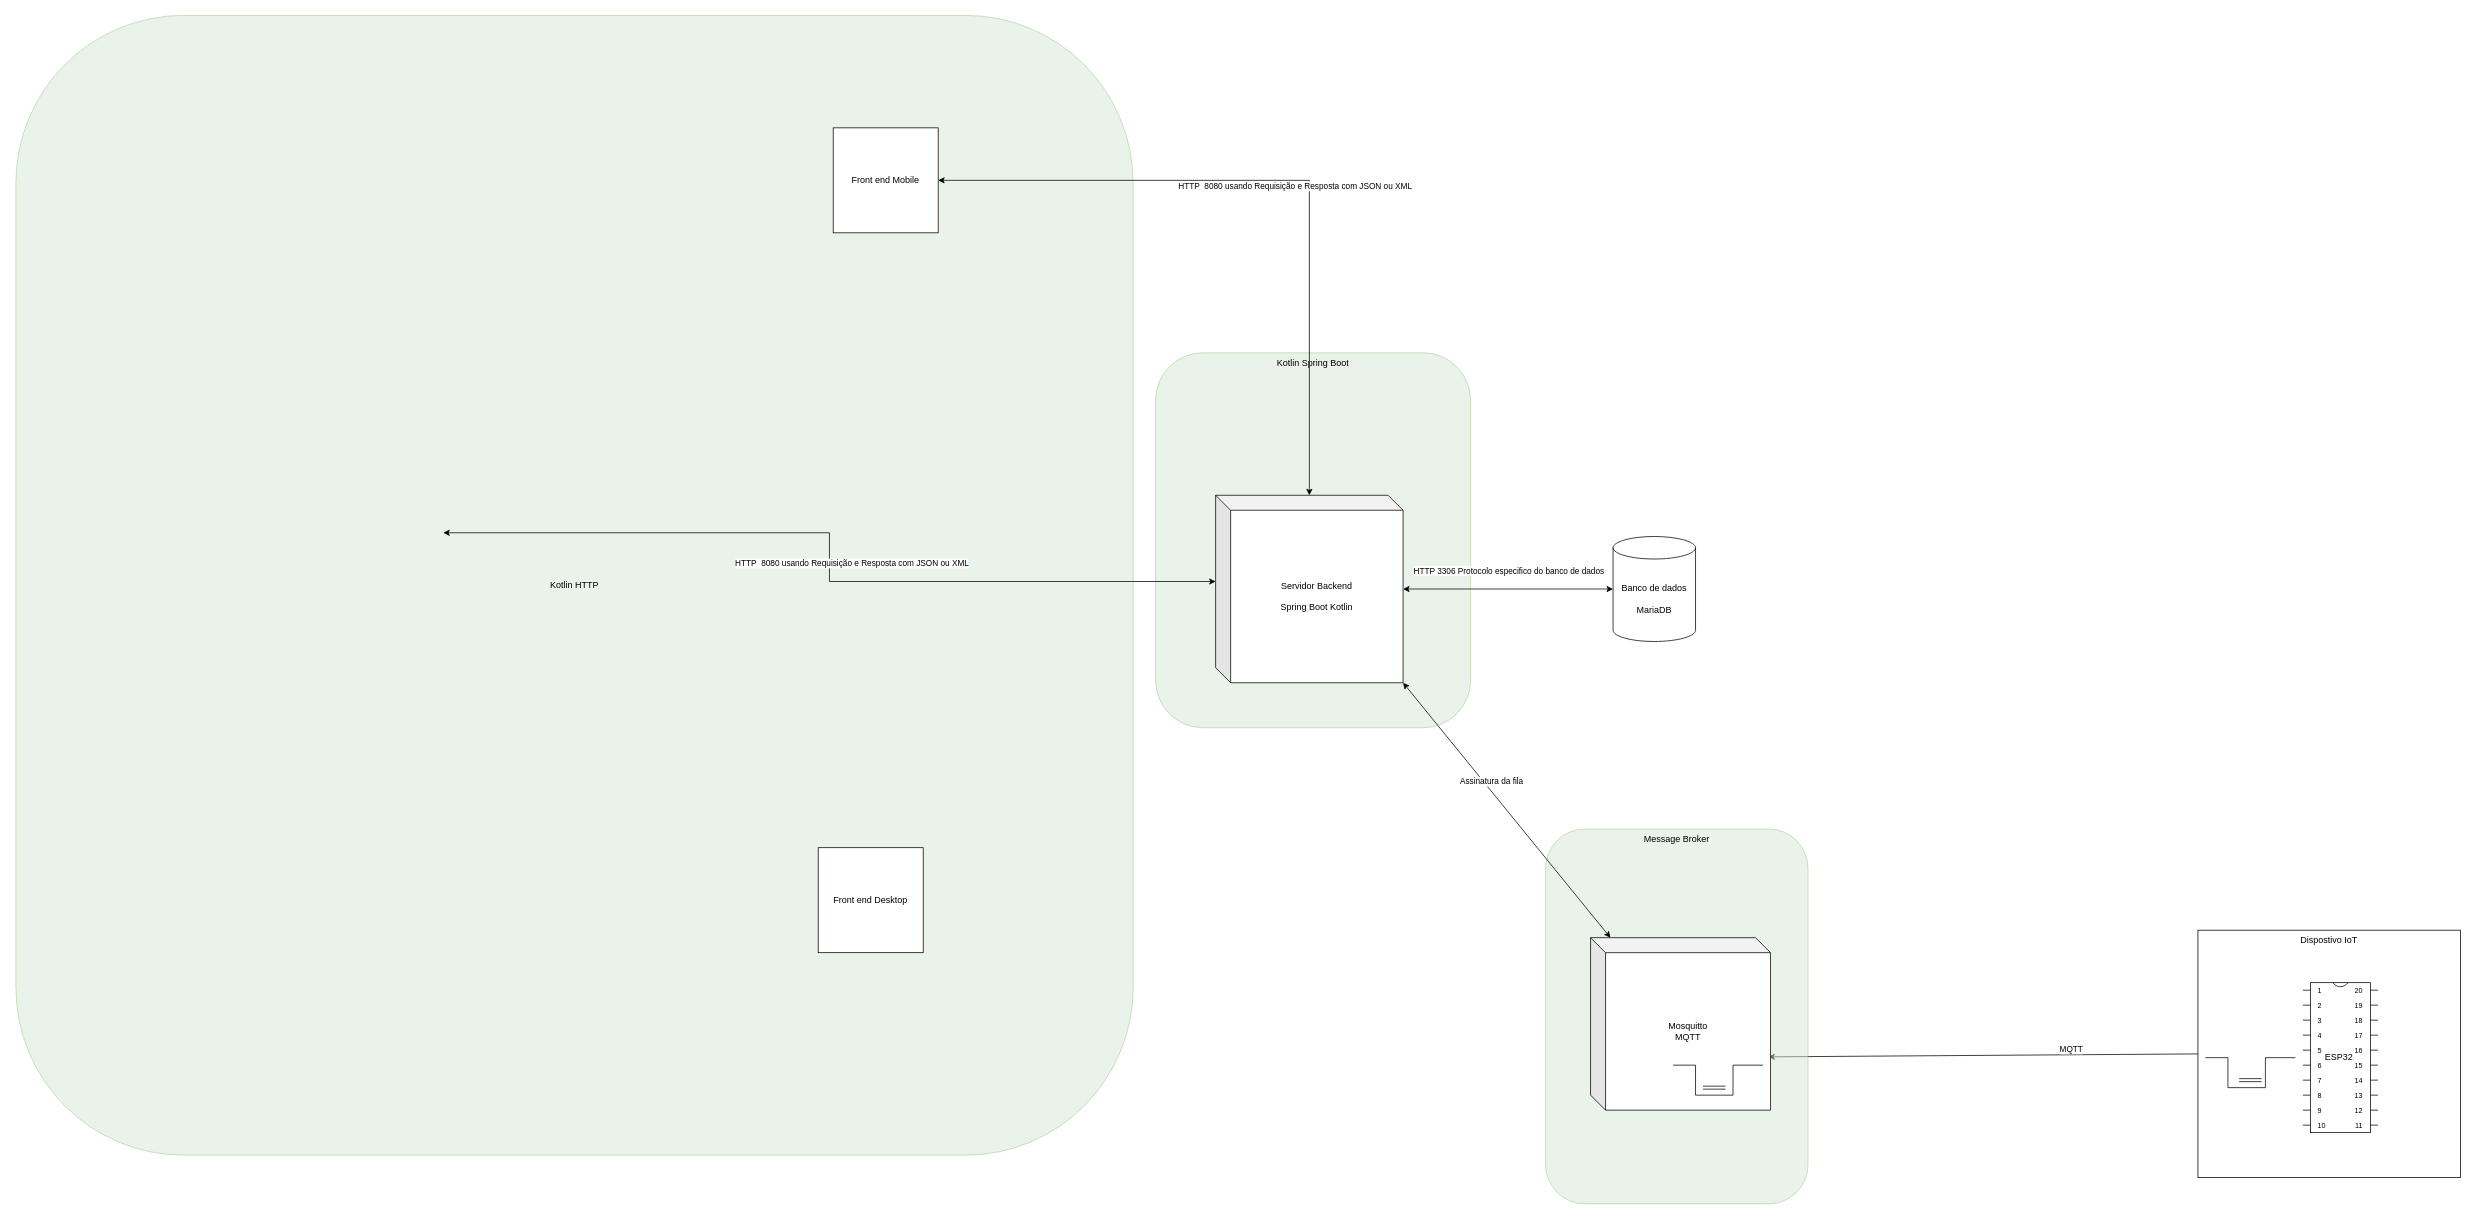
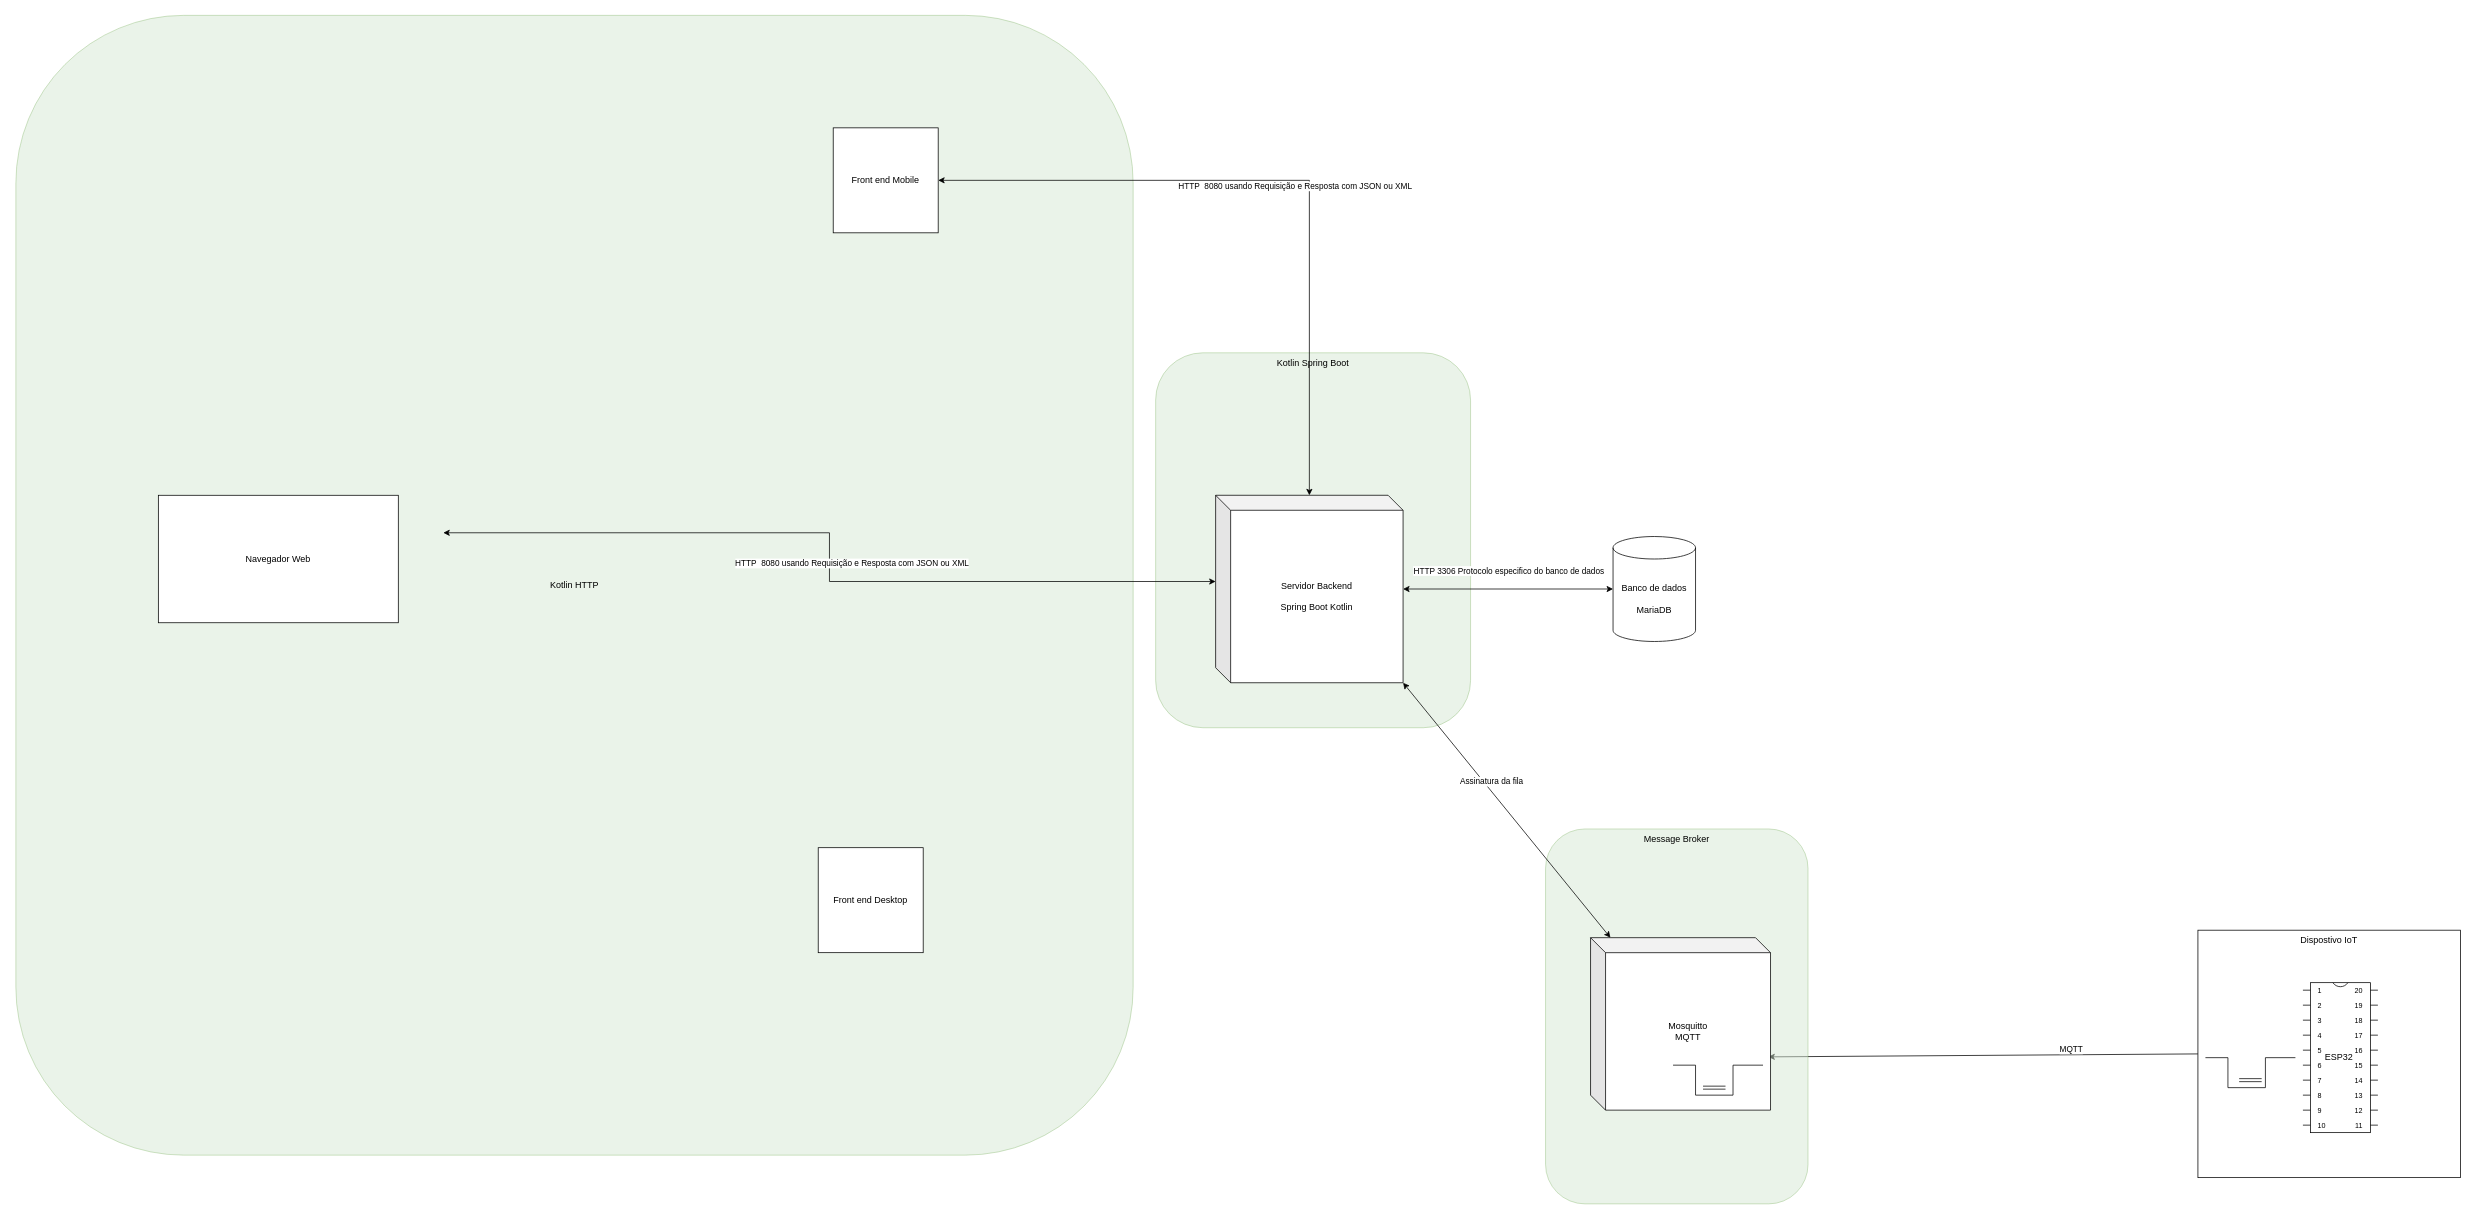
node "Navegador Web": added
